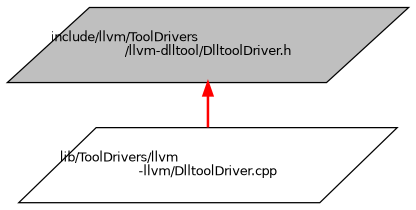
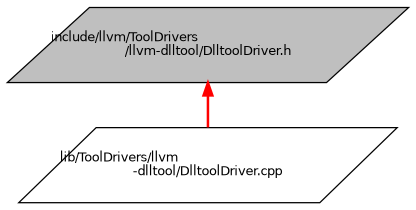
node "lib/ToolDrivers/llvm -llvm/DlltoolDriver.cpp": label "lib/ToolDrivers/llvm -llvm/DlltoolDriver.cpp" -> "lib/ToolDrivers/llvm -dlltool/DlltoolDriver.cpp"
